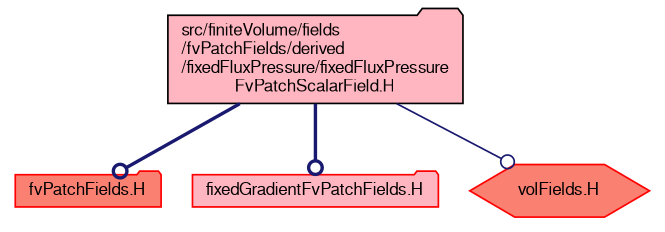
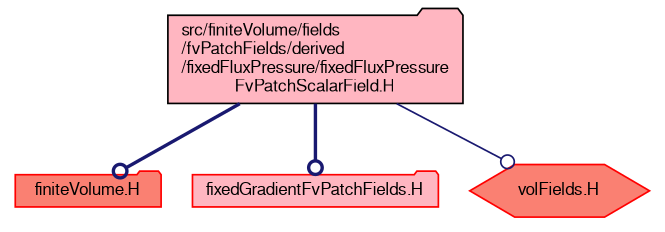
node "fvPatchFields.H": label "fvPatchFields.H" -> "finiteVolume.H"
